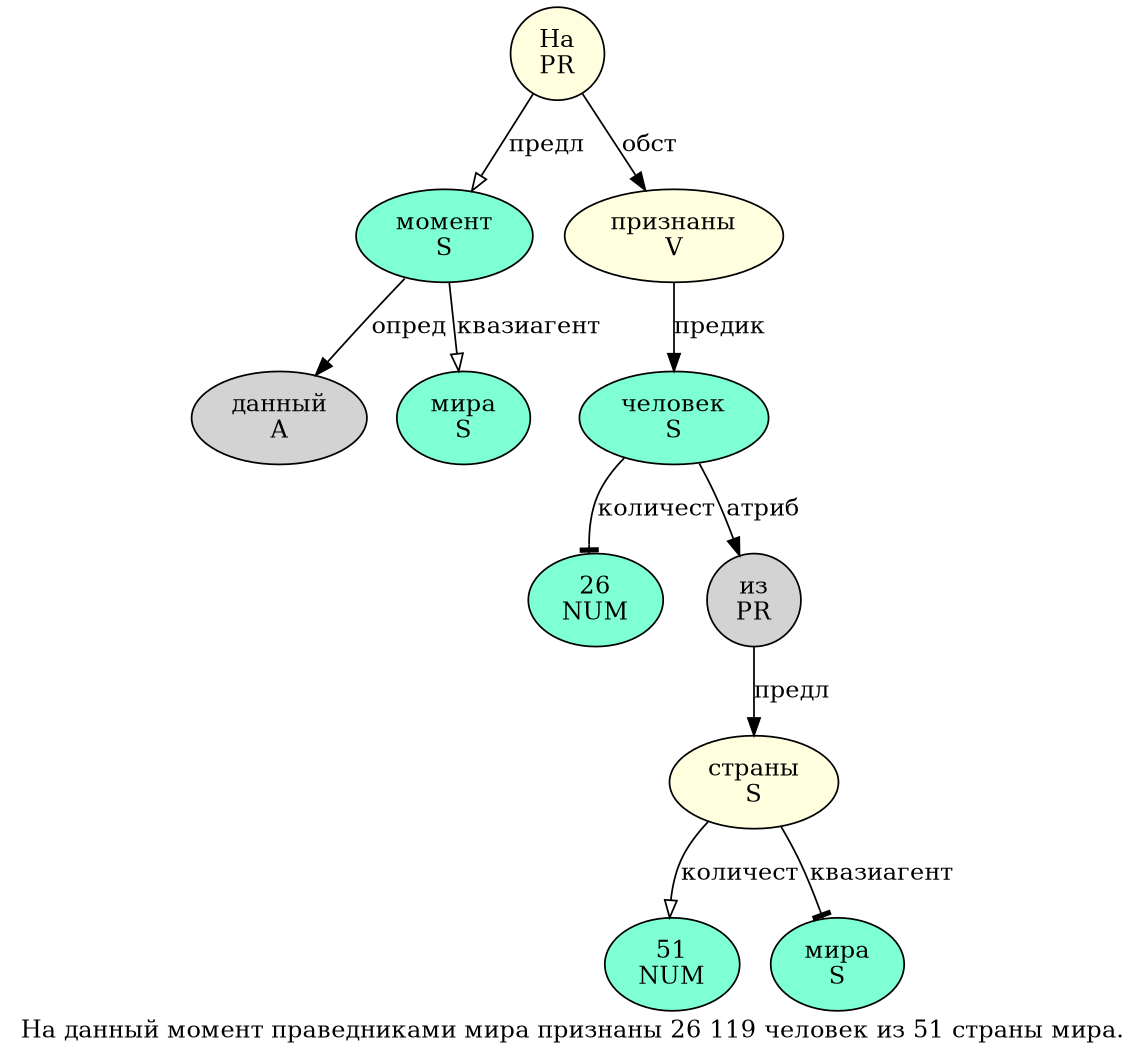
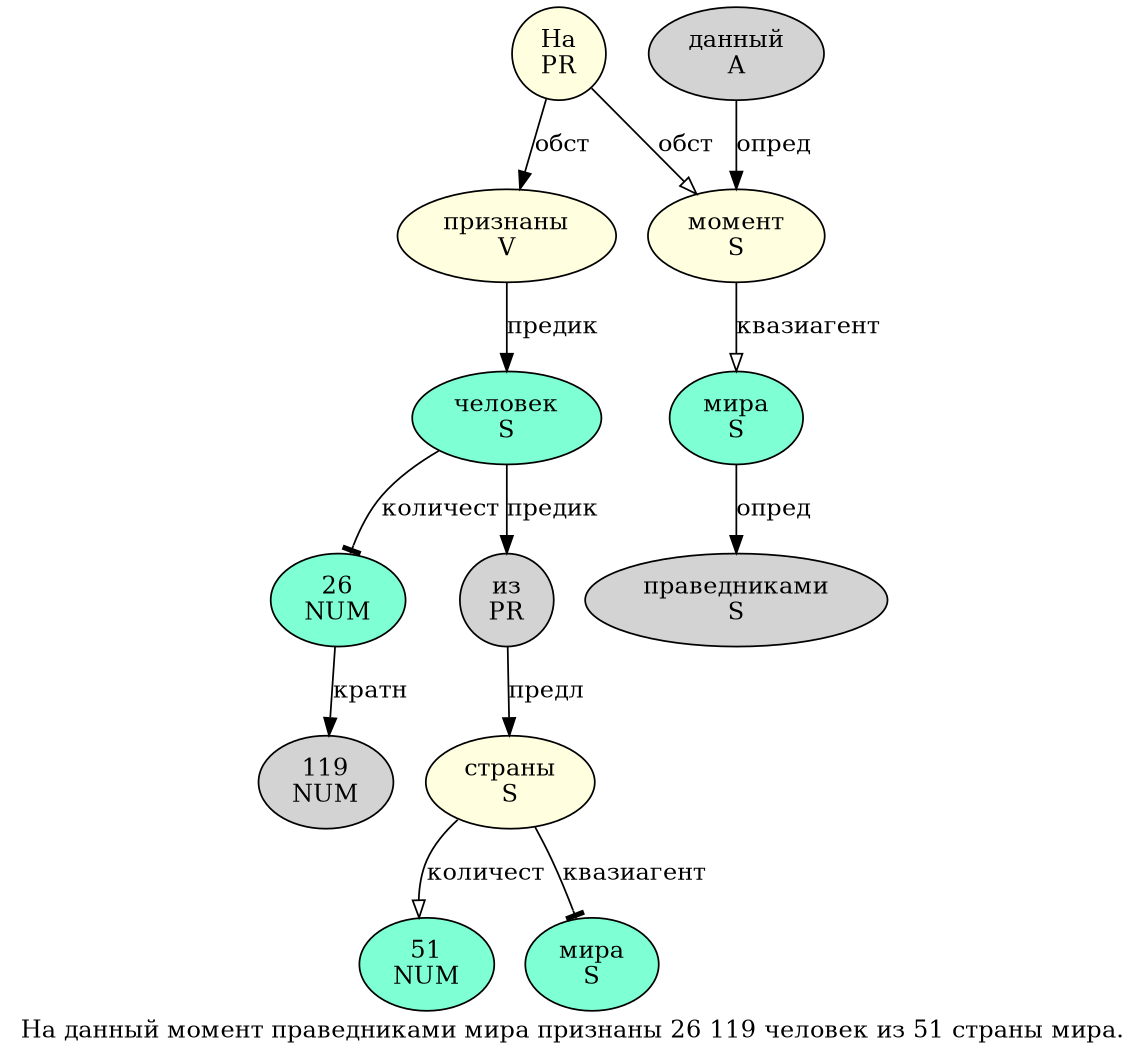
edge "На PR" -> "момент S": label "предл" -> "обст"
node "момент S": fillcolor aquamarine -> lightyellow
edge "момент S" -> "данный A": reversed
edge "человек S" -> "из PR": label "атриб" -> "предик"
node "праведниками S": added
node "119 NUM": added
